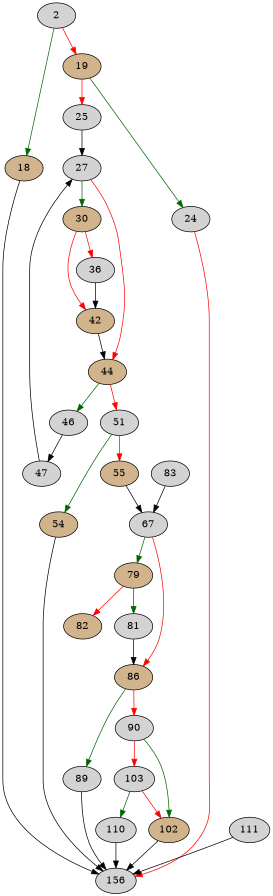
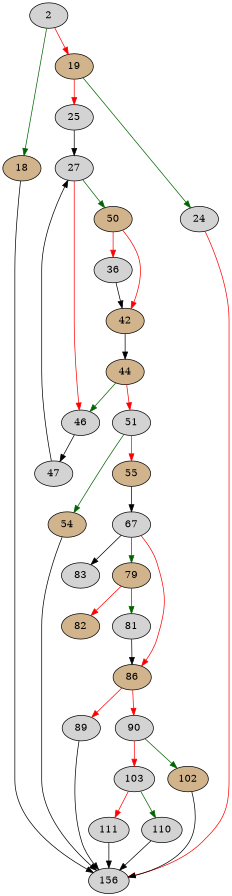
node "30": label "30" -> "50"
edge "27" -> "44": now "27" -> "46"
edge "83" -> "67": reversed
edge "86" -> "89": color darkgreen -> red
edge "103" -> "102": now "103" -> "111"
